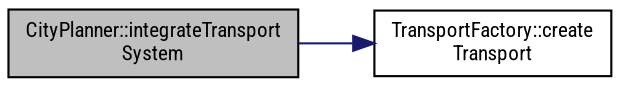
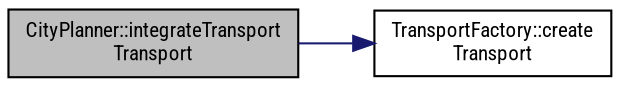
node "CityPlanner::integrateTransport System": label "CityPlanner::integrateTransport System" -> "CityPlanner::integrateTransport Transport"
